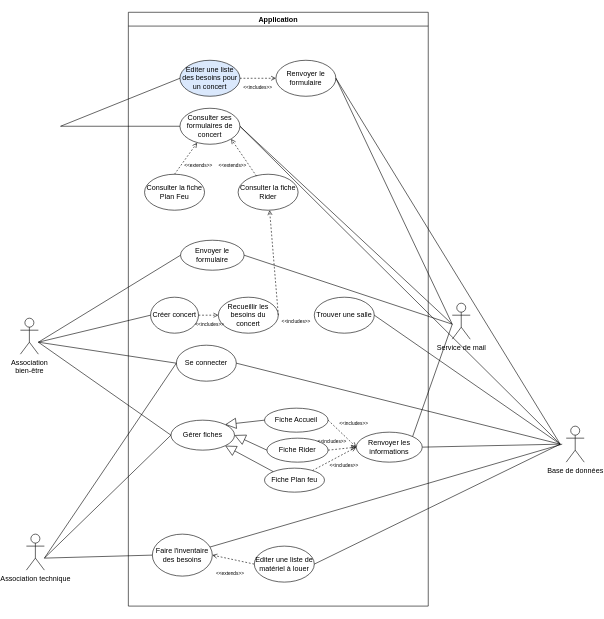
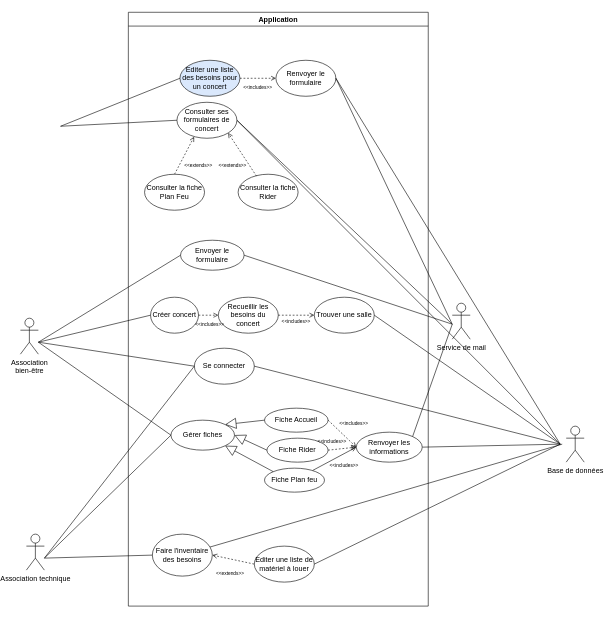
node "Consulter ses formulaires de concert": moved (210, 126) -> (207, 120)
edge "Recueillir les besoins du concert" -> "Consulter la fiche Rider": now "Recueillir les besoins du concert" -> "Trouver une salle"
node "Se connecter": moved (206, 363) -> (224, 366)
edge "Fiche Plan feu" -> "Renvoyer les informations": style dashed -> solid
